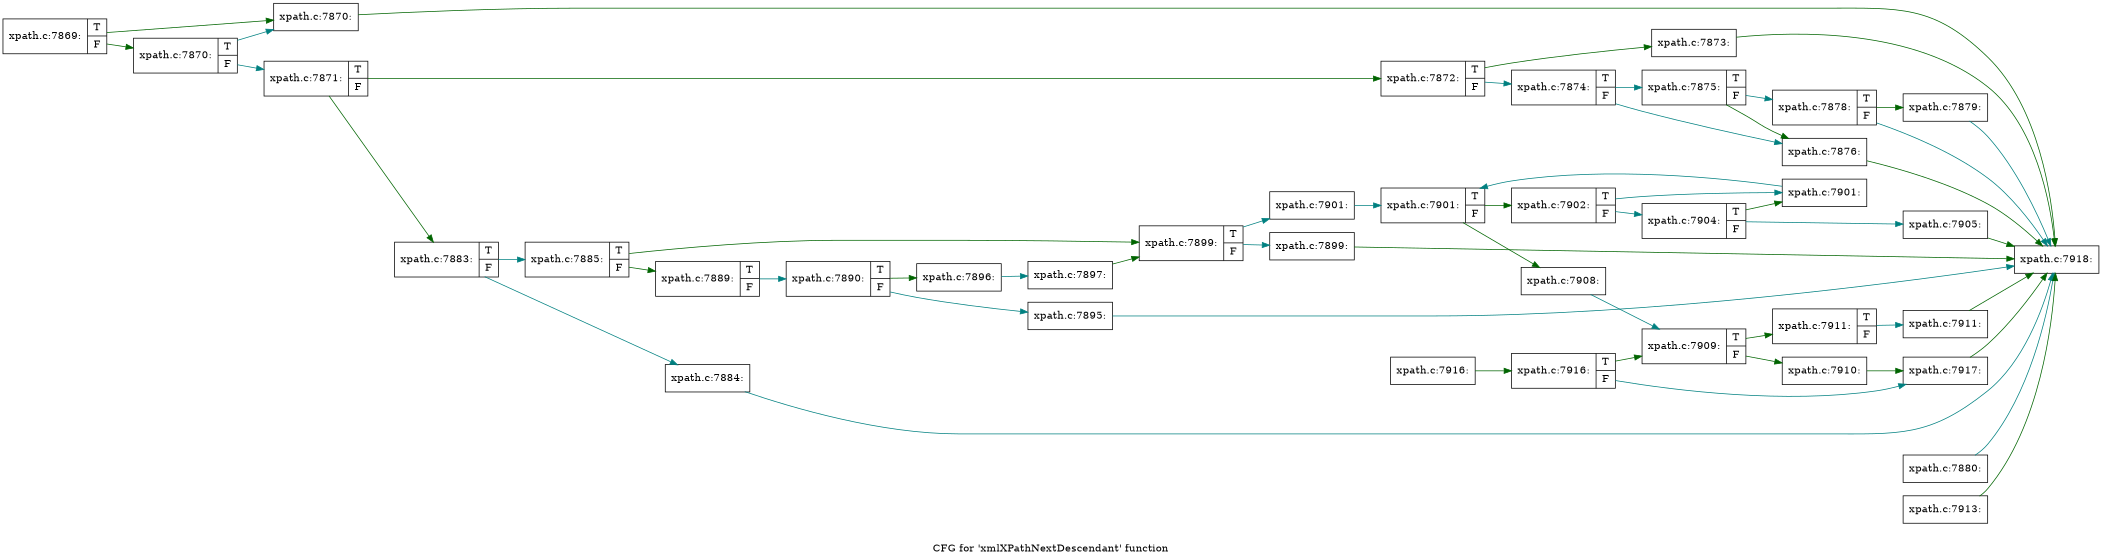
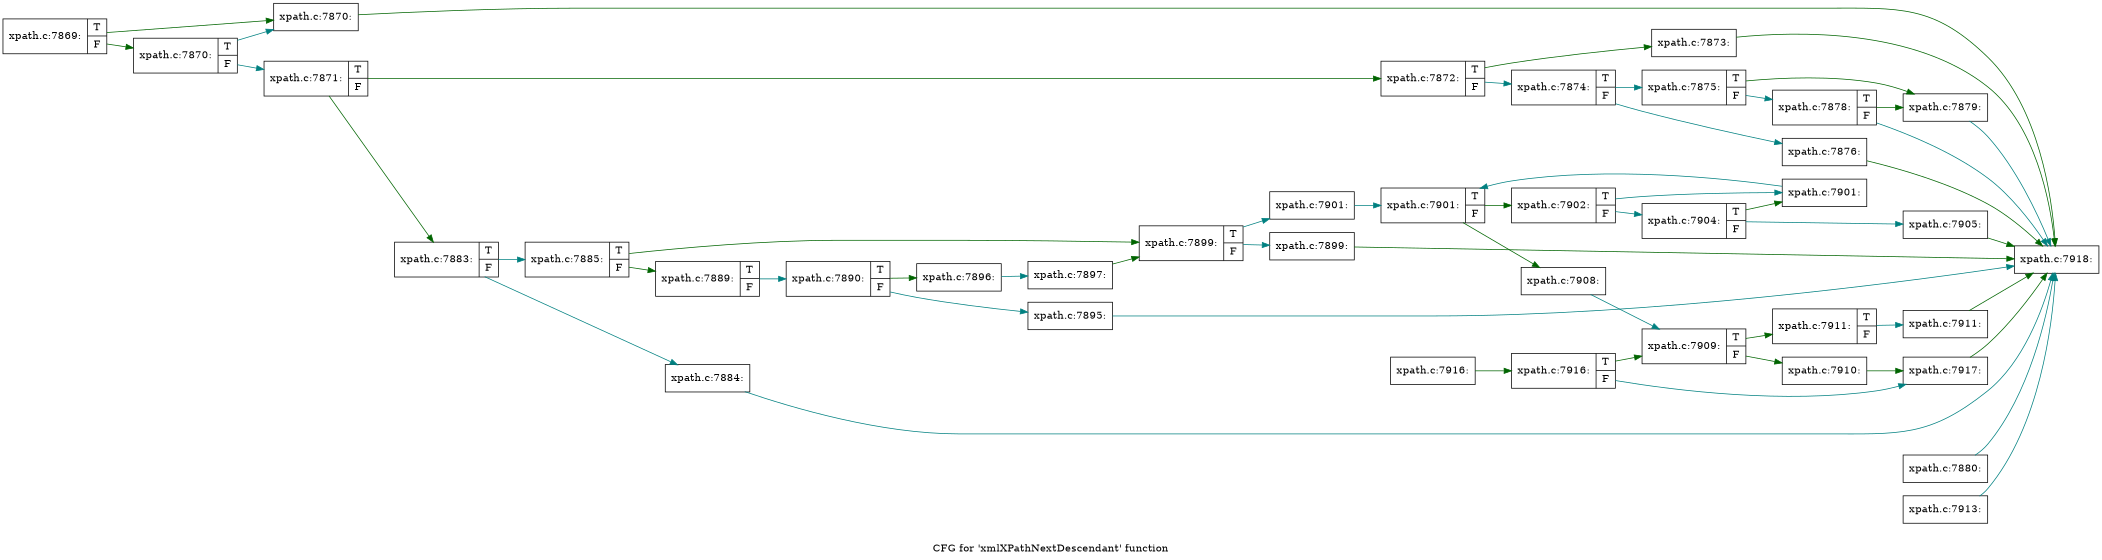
edge "xpath.c:7875:" -> "xpath.c:7876:": now "xpath.c:7875:" -> "xpath.c:7879:"
edge "xpath.c:7913:" -> "xpath.c:7918:": color darkgreen -> teal
